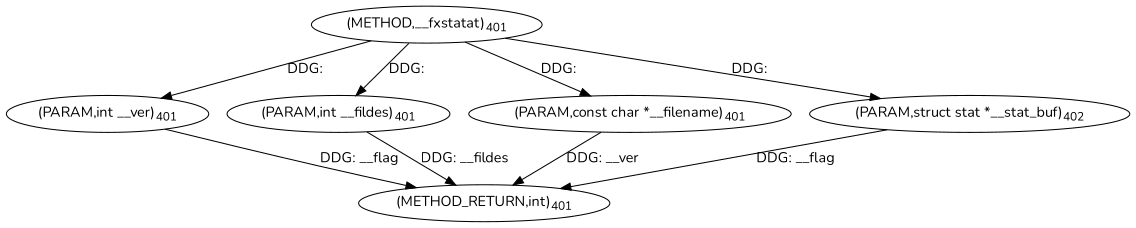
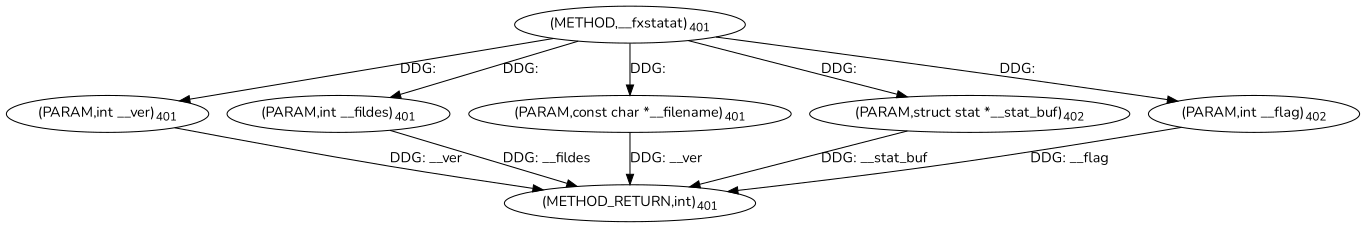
node "(PARAM,int __flag)": added
edge "(PARAM,int __ver)" -> "(METHOD_RETURN,int)": label "DDG: __flag" -> "DDG: __ver"
edge "(PARAM,struct stat *__stat_buf)" -> "(METHOD_RETURN,int)": label "DDG: __flag" -> "DDG: __stat_buf"
